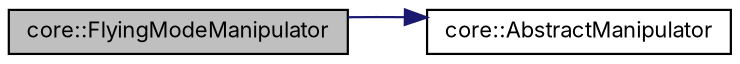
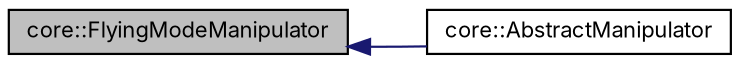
edge "core::FlyingModeManipulator" -> "core::AbstractManipulator": reversed
